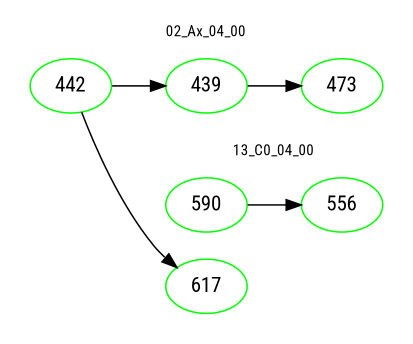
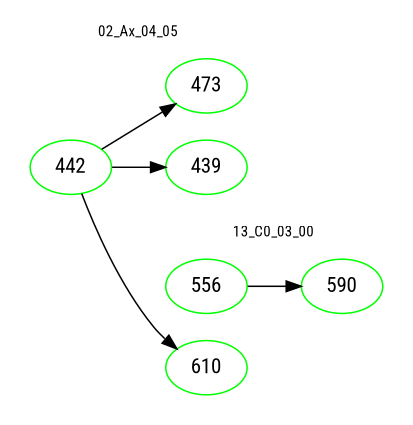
cluster "02_Ax_04_00": label "02_Ax_04_00" -> "02_Ax_04_05"
edge "439" -> "473": now "442" -> "473"
cluster "13_C0_04_00": label "13_C0_04_00" -> "13_C0_03_00"
edge "590" -> "556": reversed
node "617": label "617" -> "610"
